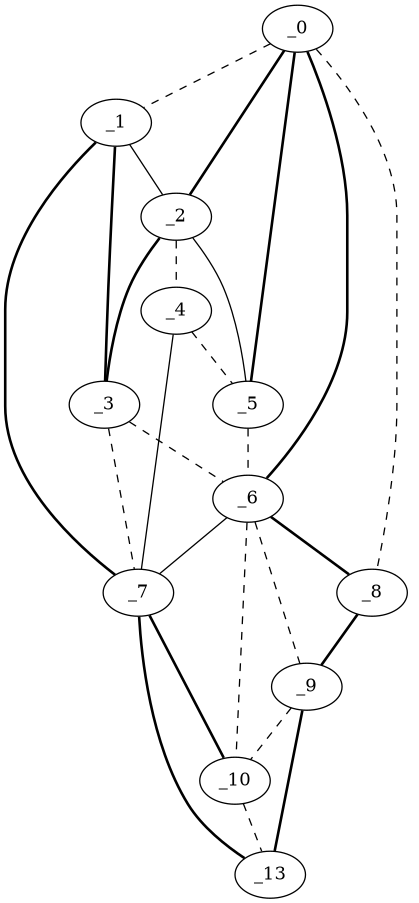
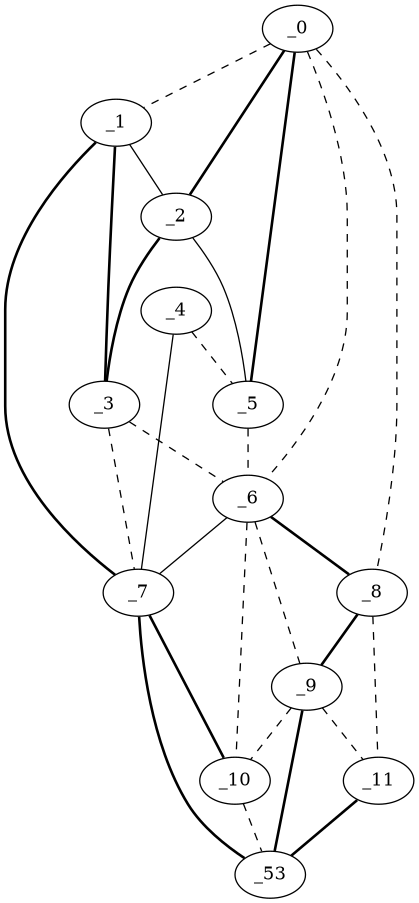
edge "_2" -- "_4": removed
edge "_0" -- "_6": style bold -> dashed
node "_11": added
node "_13": label "_13" -> "_53"
